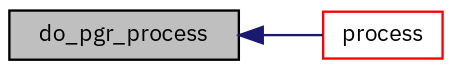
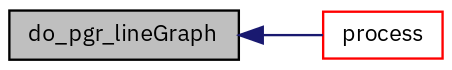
node "do_pgr_process": label "do_pgr_process" -> "do_pgr_lineGraph"
